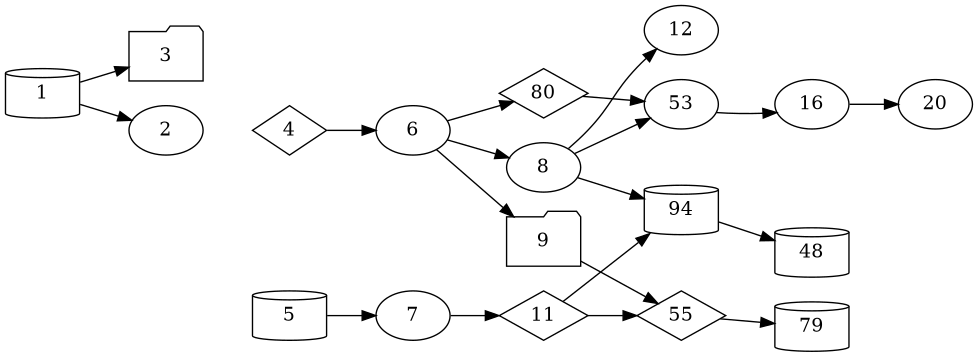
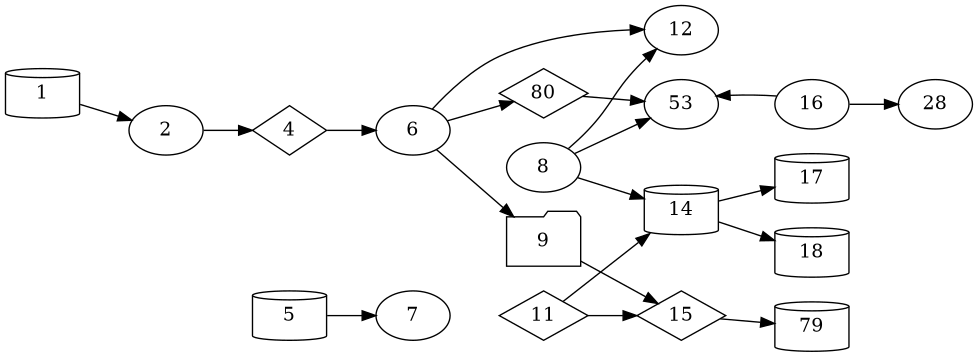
node "3": removed
node "20": label "20" -> "28"
edge "53" -> "16": reversed
edge "2" -> "4": added
edge "6" -> "8": now "6" -> "12"
node "17": added
node "94": label "94" -> "14"
node "48": label "48" -> "18"
edge "7" -> "11": removed
node "55": label "55" -> "15"
